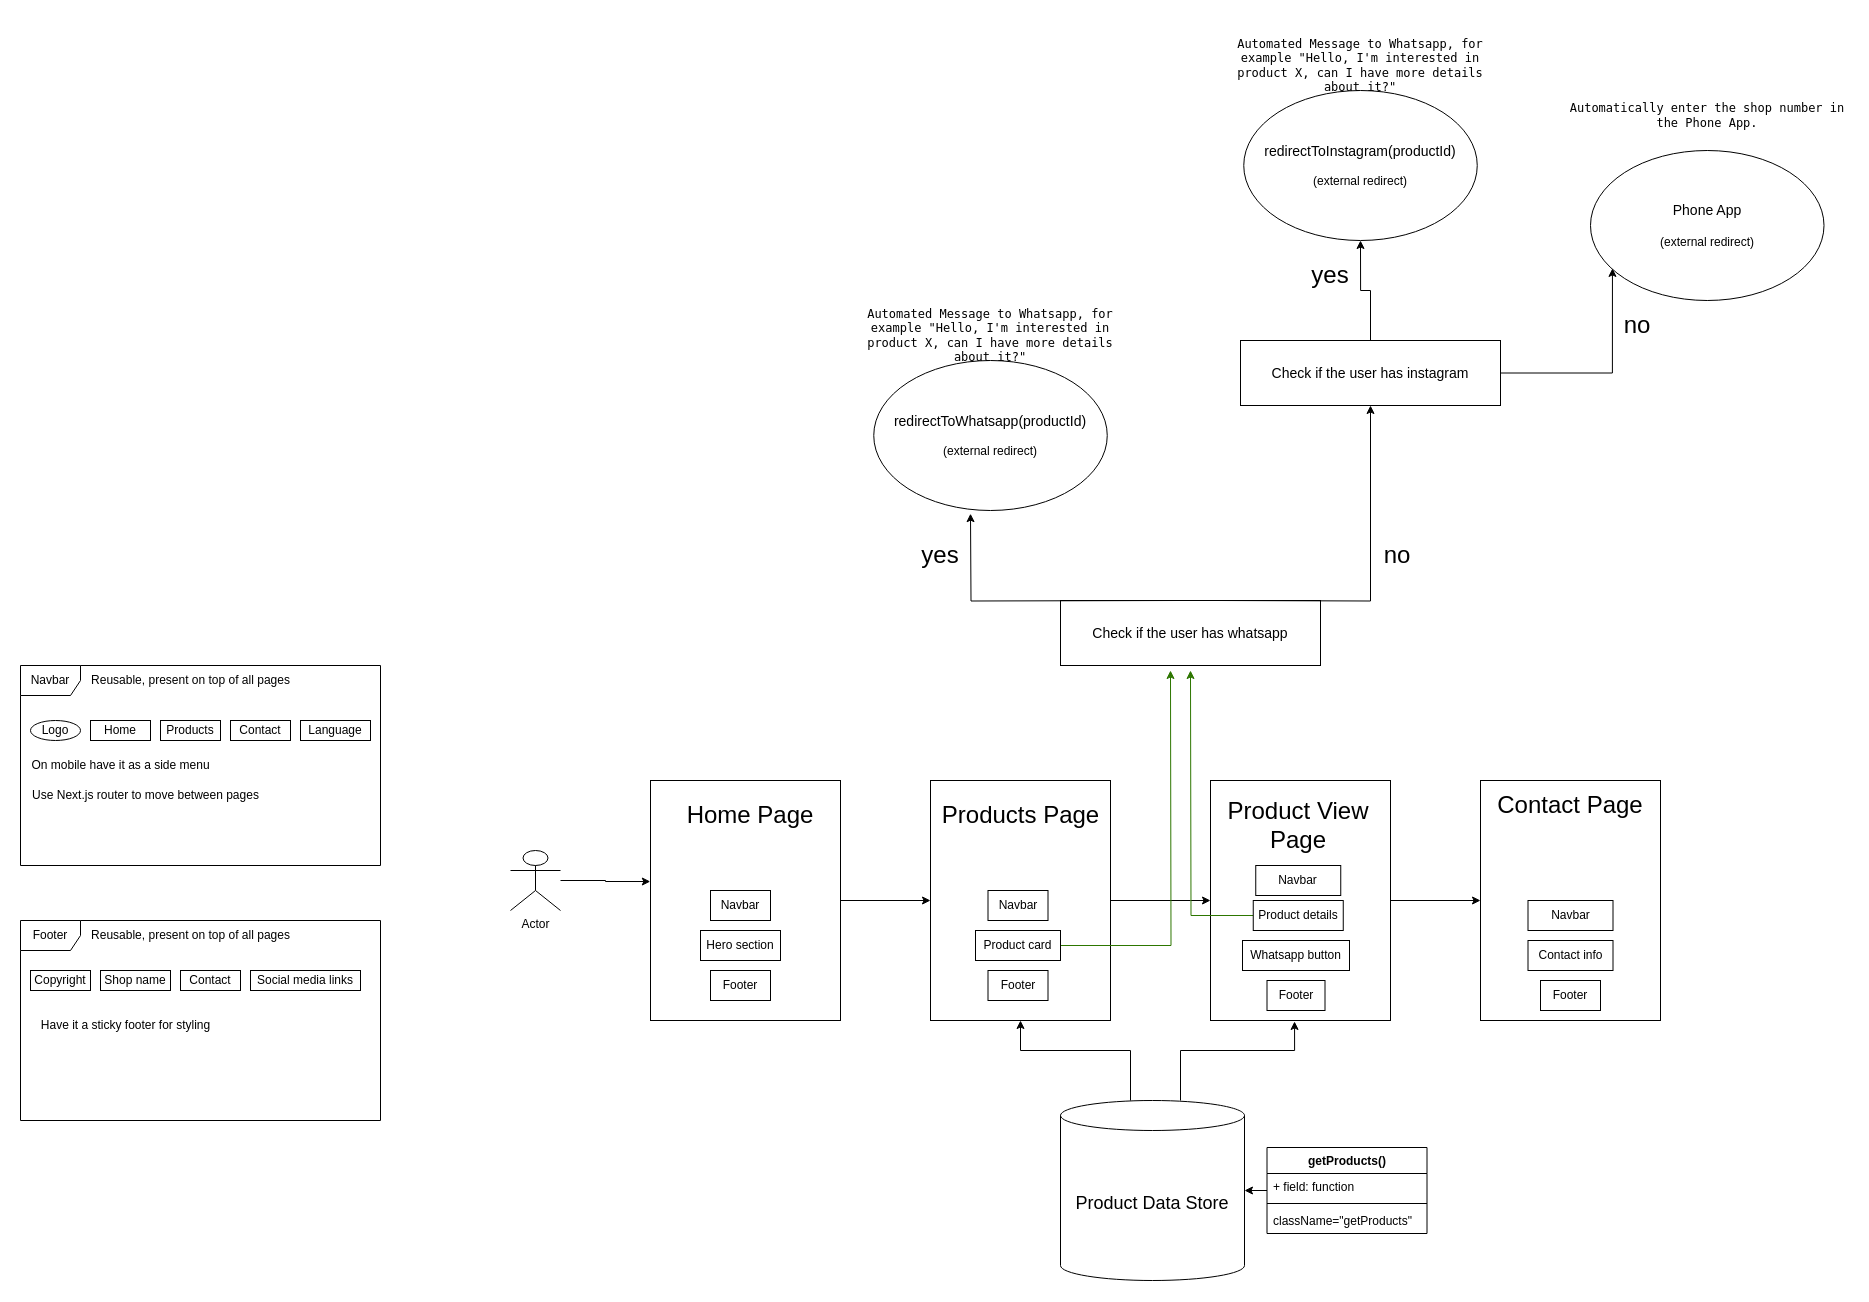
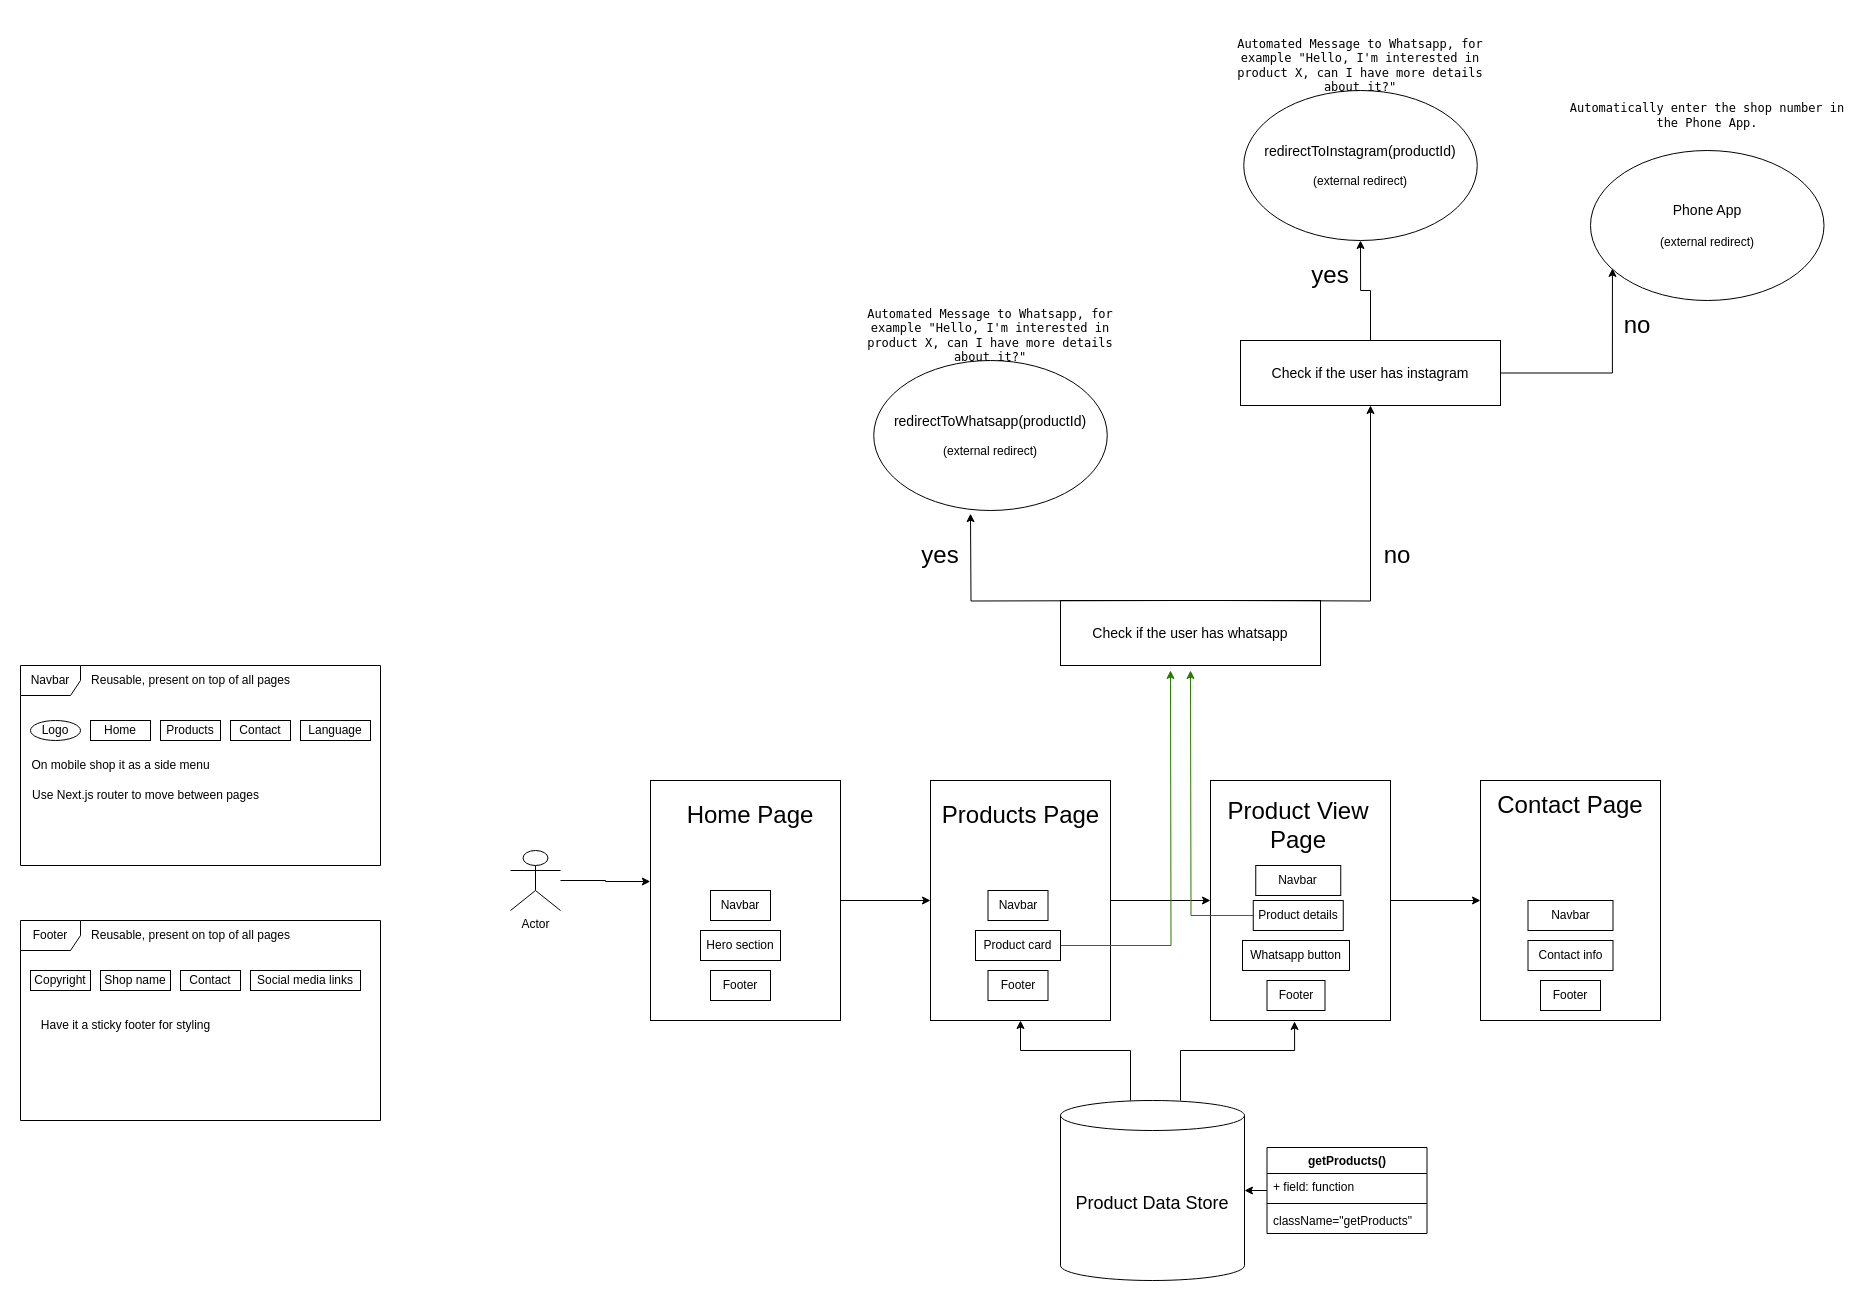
node "On mobile have it as a side menu": label "On mobile have it as a side menu" -> "On mobile shop it as a side menu"
